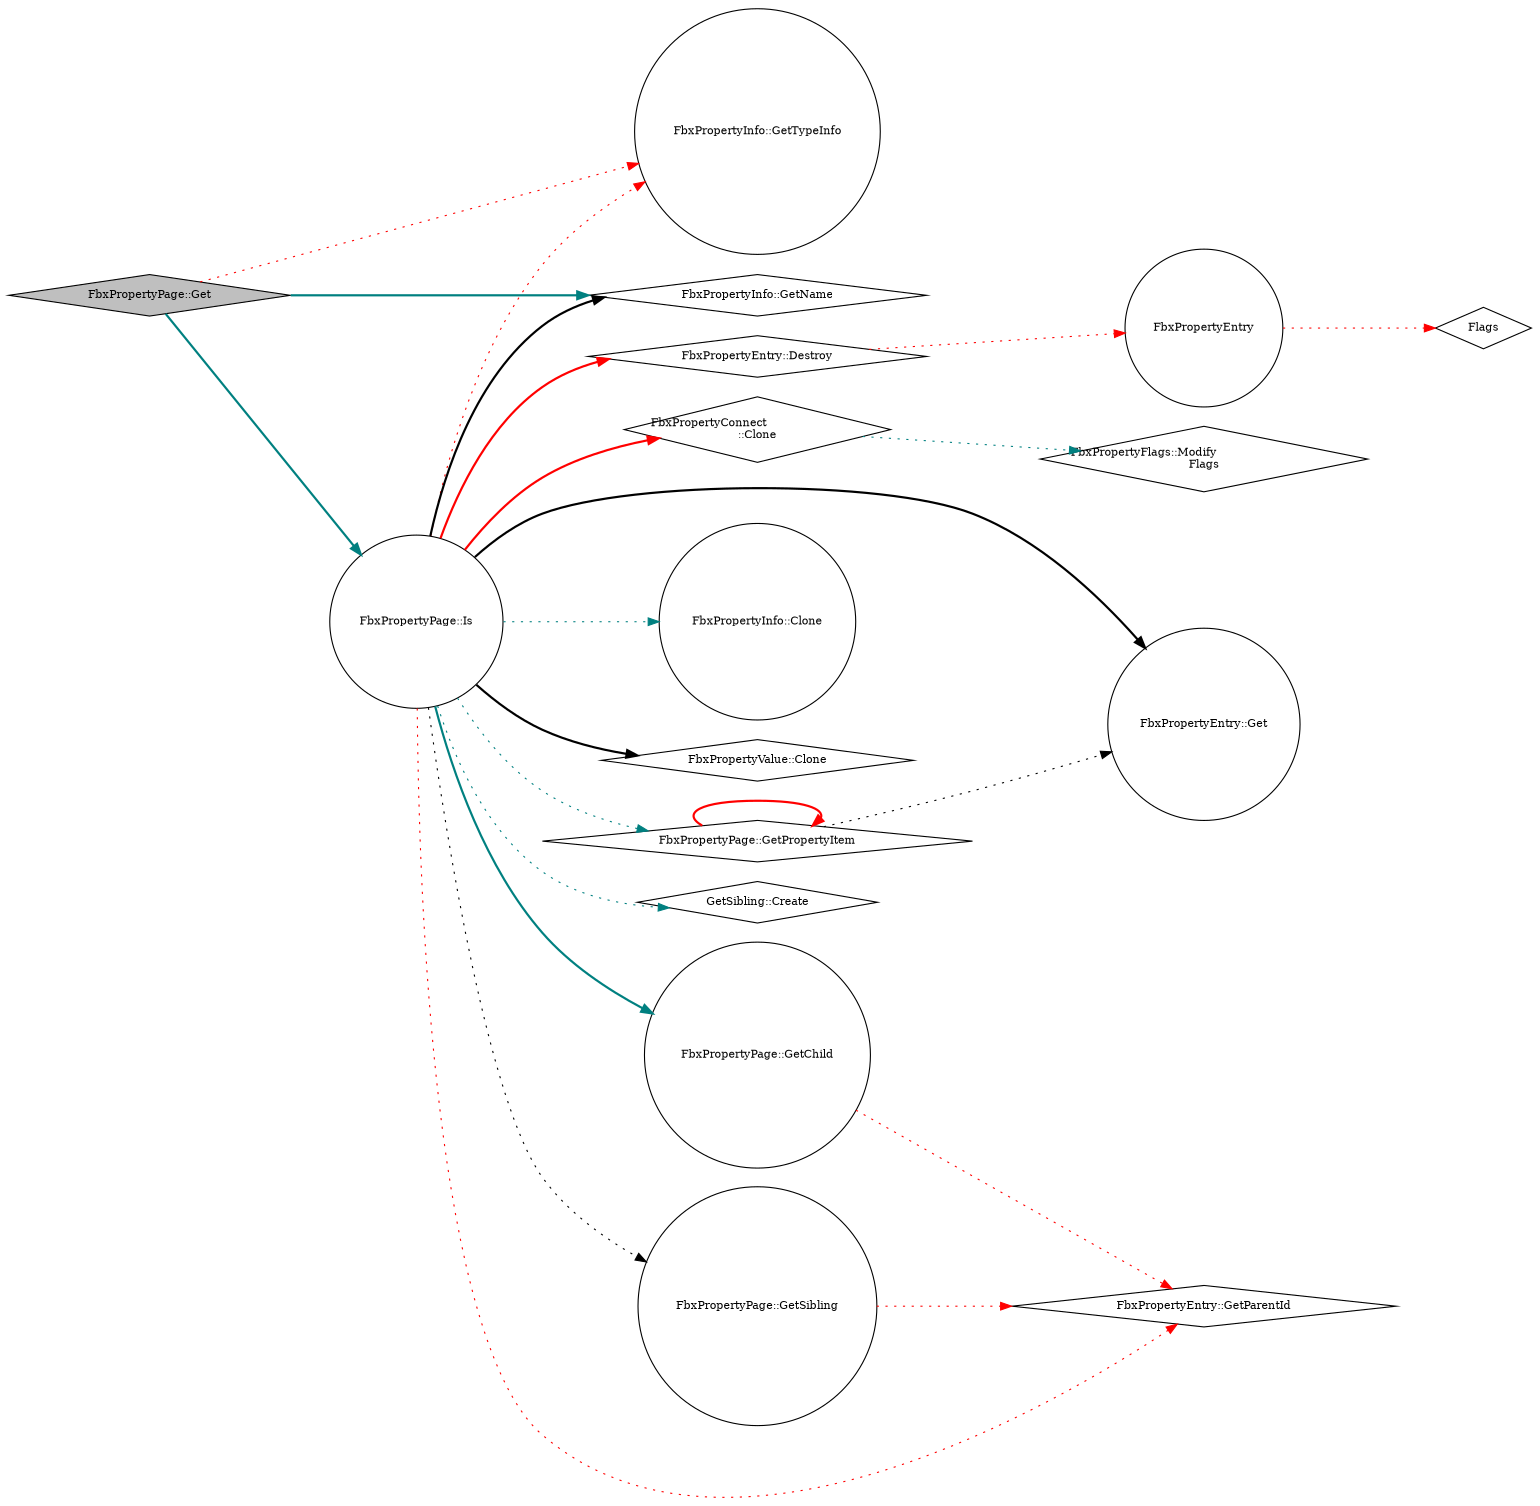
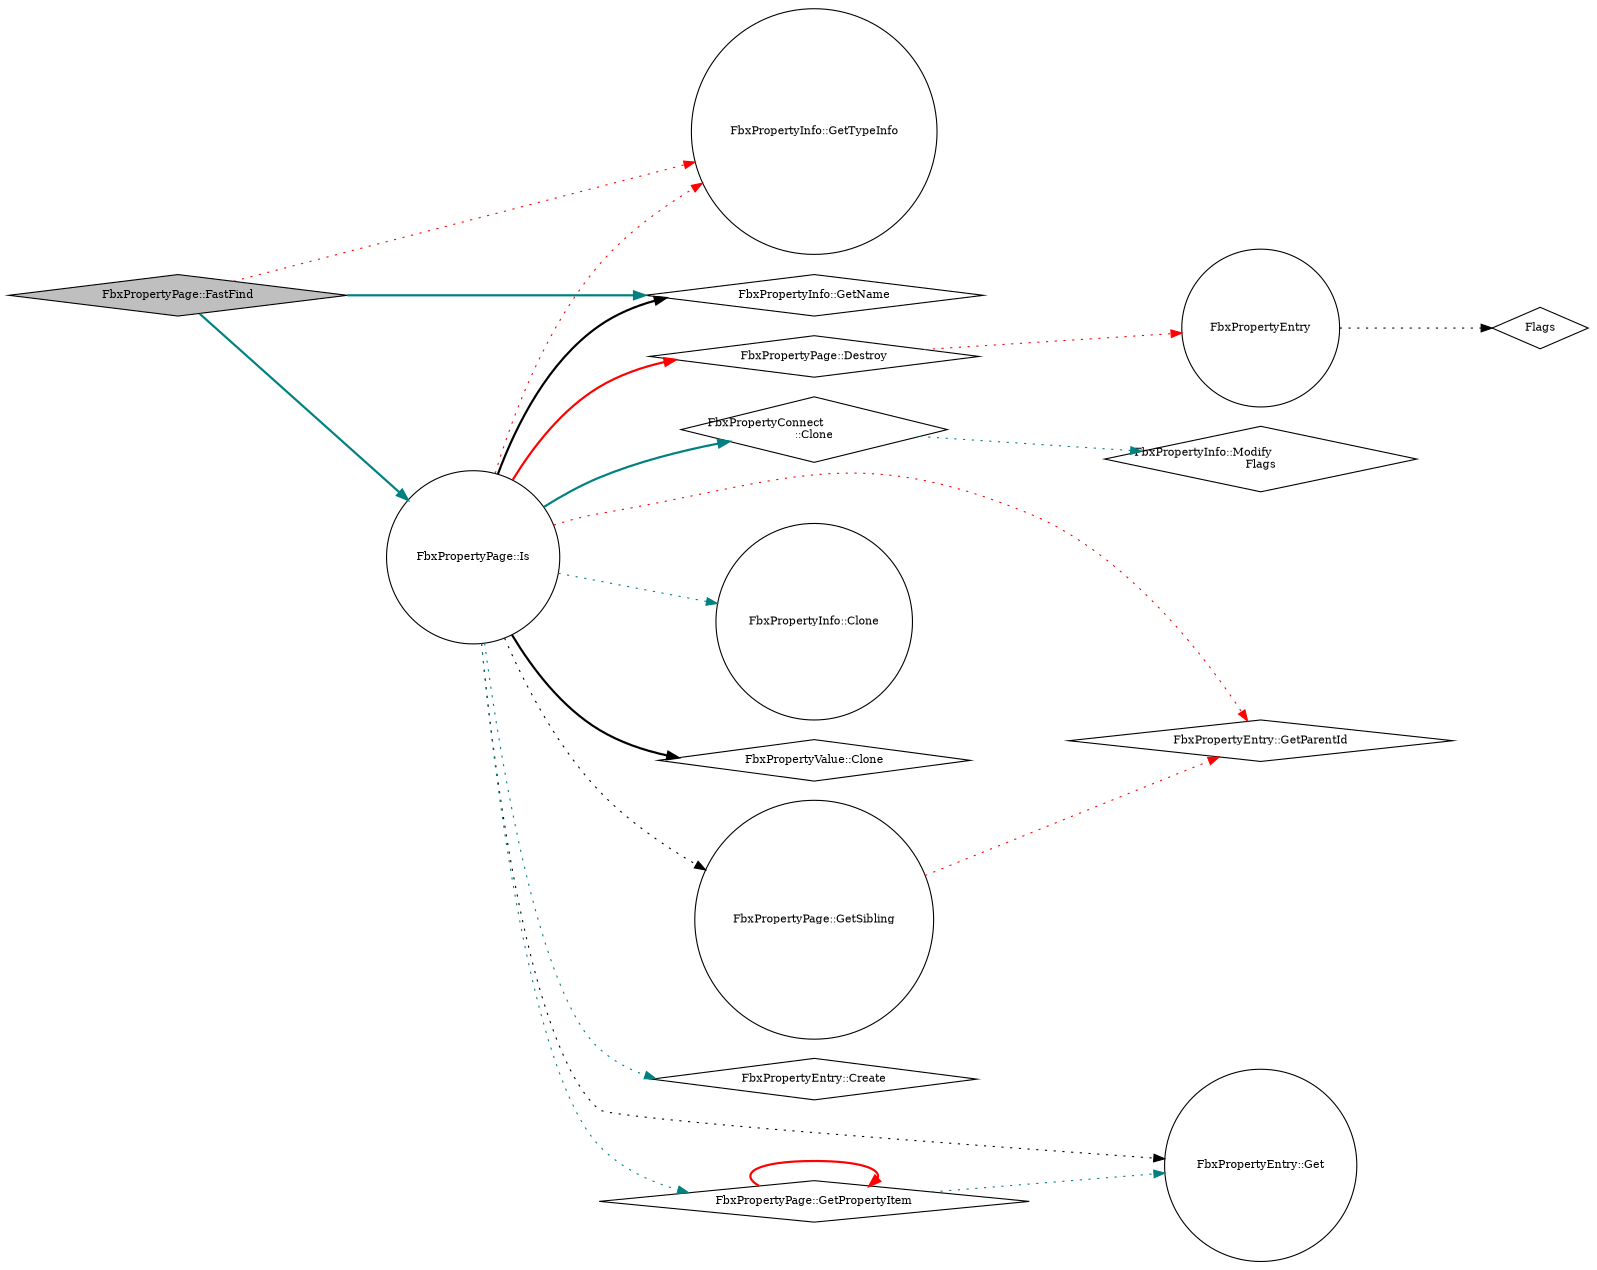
node "FbxPropertyPage::Get": label "FbxPropertyPage::Get" -> "FbxPropertyPage::FastFind"
edge "FbxPropertyEntry" -> "Flags": color red -> black
node "FbxPropertyEntry::Destroy": label "FbxPropertyEntry::Destroy" -> "FbxPropertyPage::Destroy"
node "FbxPropertyFlags::Modify Flags": label "FbxPropertyFlags::Modify Flags" -> "FbxPropertyInfo::Modify Flags"
edge "FbxPropertyPage::Is" -> "FbxPropertyConnect ::Clone": color red -> teal
edge "FbxPropertyPage::Is" -> "FbxPropertyEntry::Get": style bold -> dotted
edge "FbxPropertyPage::GetPropertyItem" -> "FbxPropertyEntry::Get": color black -> teal
node "GetSibling::Create": label "GetSibling::Create" -> "FbxPropertyEntry::Create"
node "FbxPropertyPage::GetChild": removed
